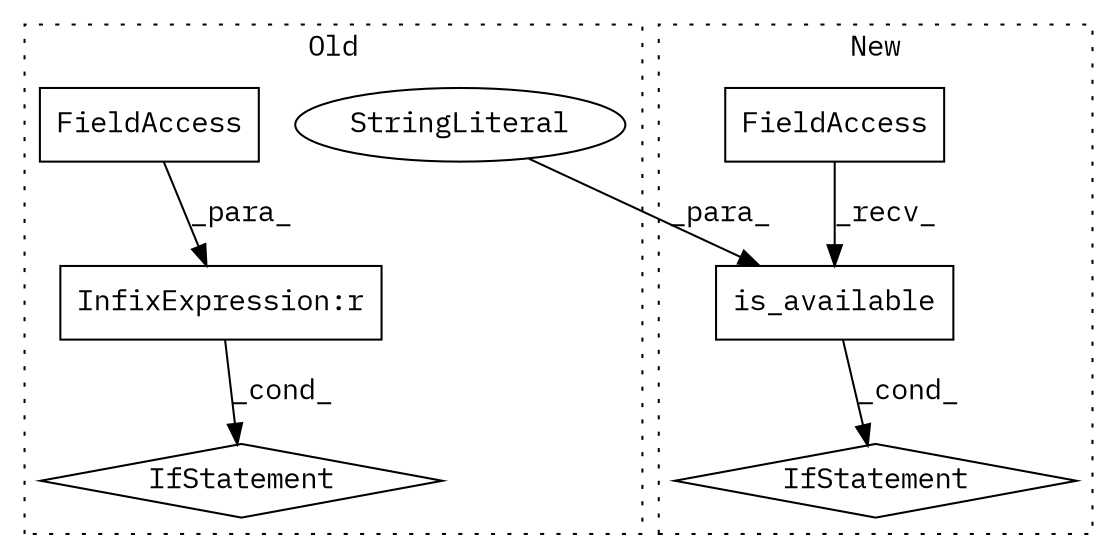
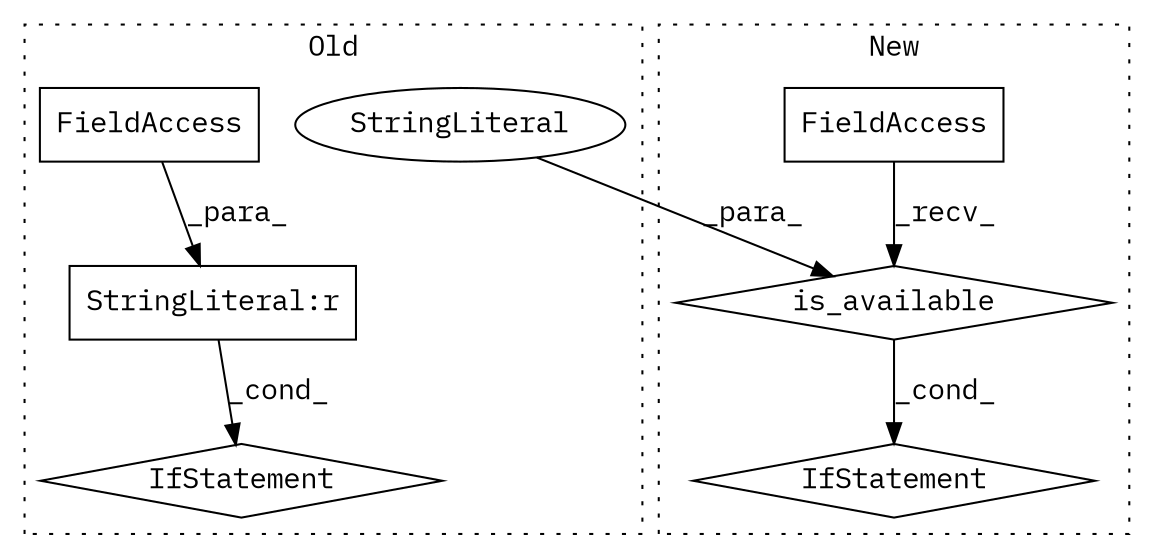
node "InfixExpression:r": label "InfixExpression:r" -> "StringLiteral:r"
node "is_available": shape box -> diamond
